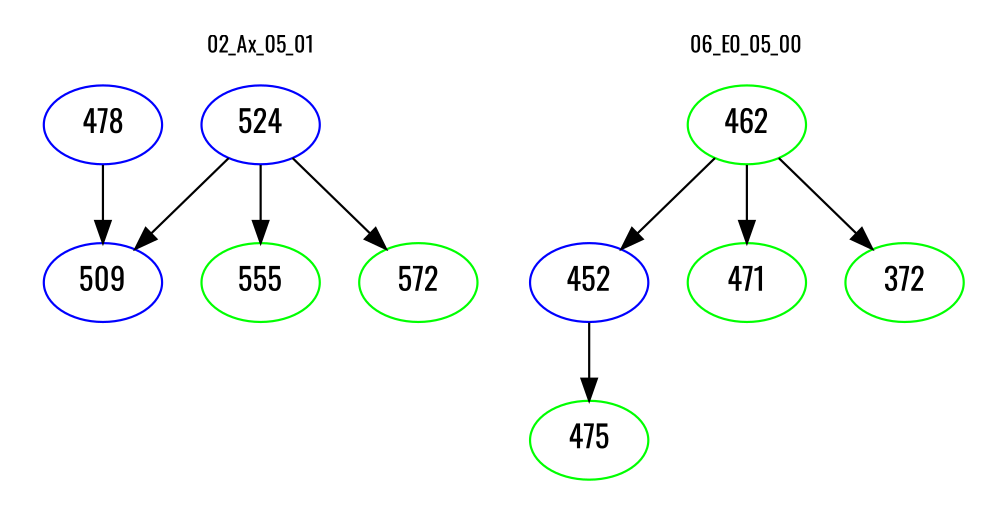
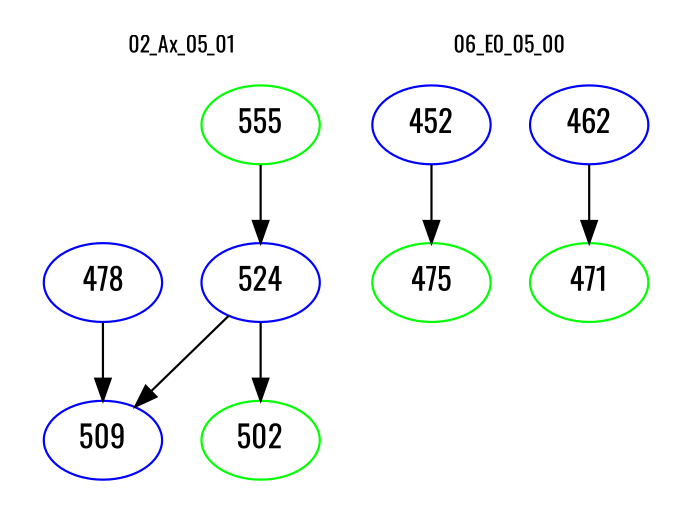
node "462": color green -> blue
edge "524" -> "555": reversed
edge "462" -> "452": removed
node "572": label "572" -> "502"
node "372": removed
